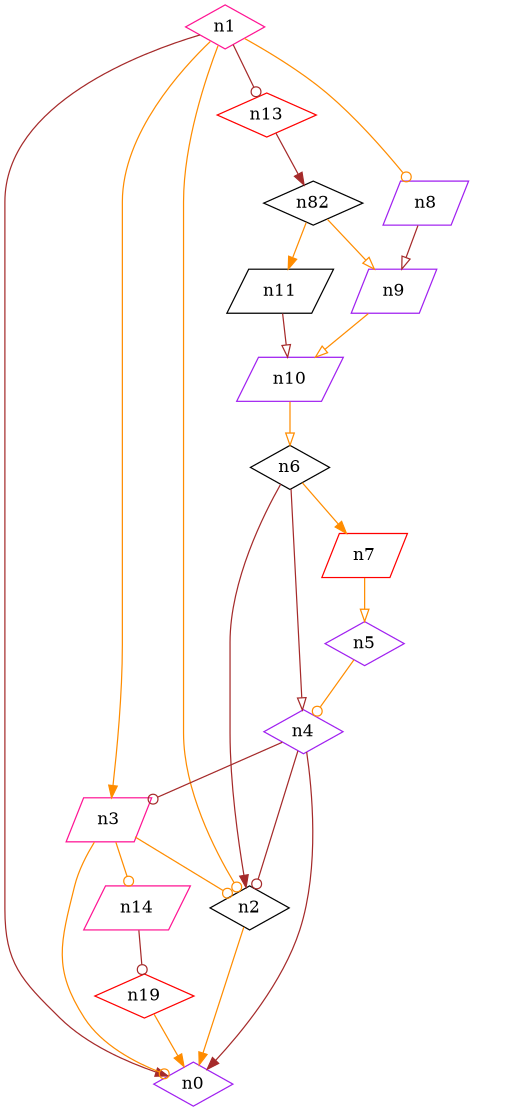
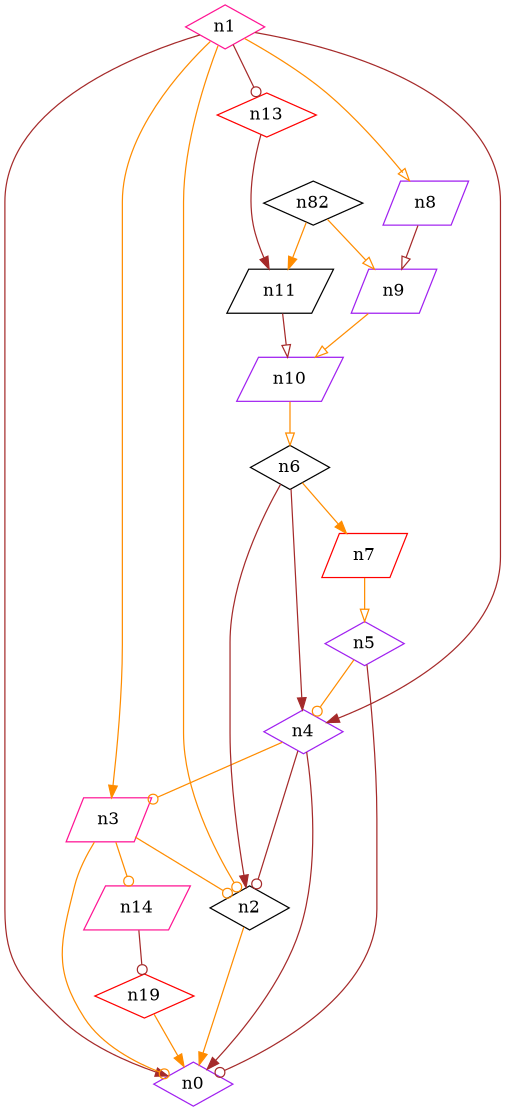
edge "n1" -> "n8": arrowhead odot -> onormal
edge "n13" -> "n82": now "n13" -> "n11"
edge "n1" -> "n4": added
edge "n6" -> "n4": arrowhead onormal -> normal
edge "n4" -> "n3": color brown -> darkorange
edge "n5" -> "n0": added
